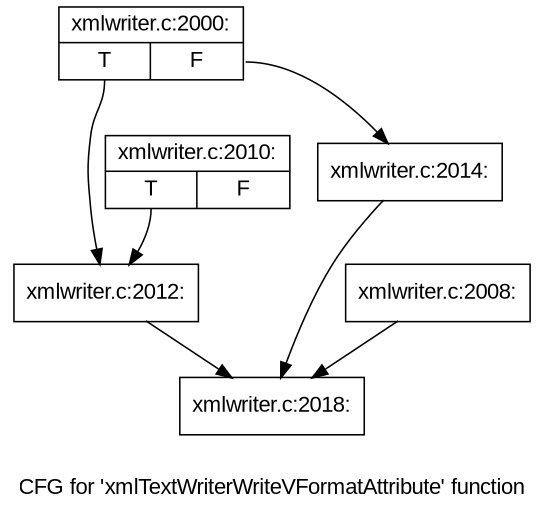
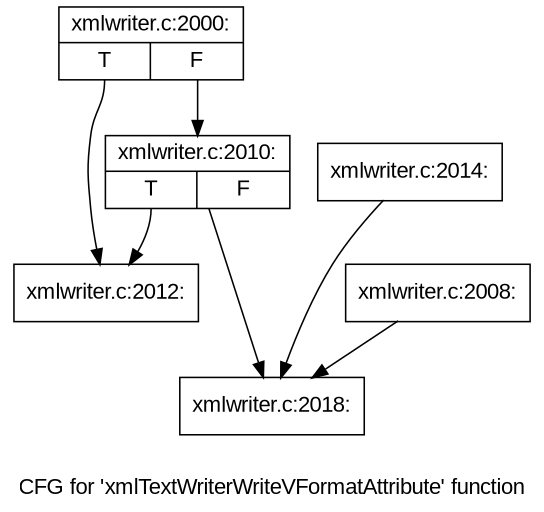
edge "xmlwriter.c:2000:" -> "xmlwriter.c:2014:": now "xmlwriter.c:2000:" -> "xmlwriter.c:2010:"
edge "xmlwriter.c:2012:" -> "xmlwriter.c:2018:": now "xmlwriter.c:2010:" -> "xmlwriter.c:2018:"
